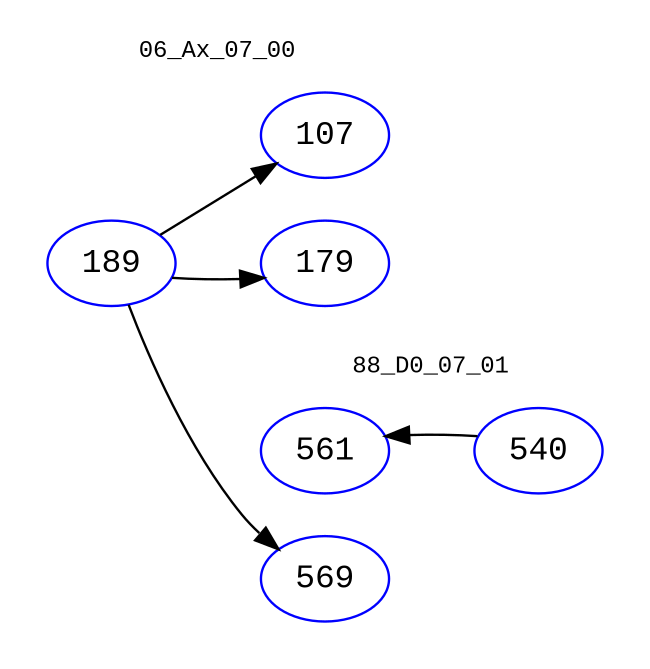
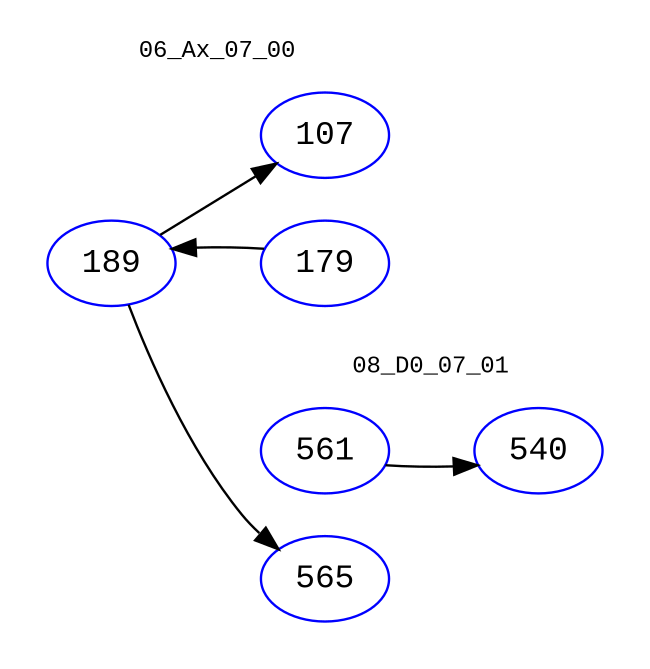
edge "189" -> "179": reversed
cluster "88_D0_07_01": label "88_D0_07_01" -> "08_D0_07_01"
edge "540" -> "561": reversed
node "569": label "569" -> "565"
